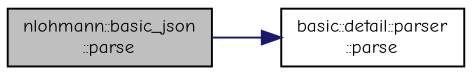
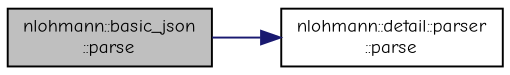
node "basic::detail::parser ::parse": label "basic::detail::parser ::parse" -> "nlohmann::detail::parser ::parse"
